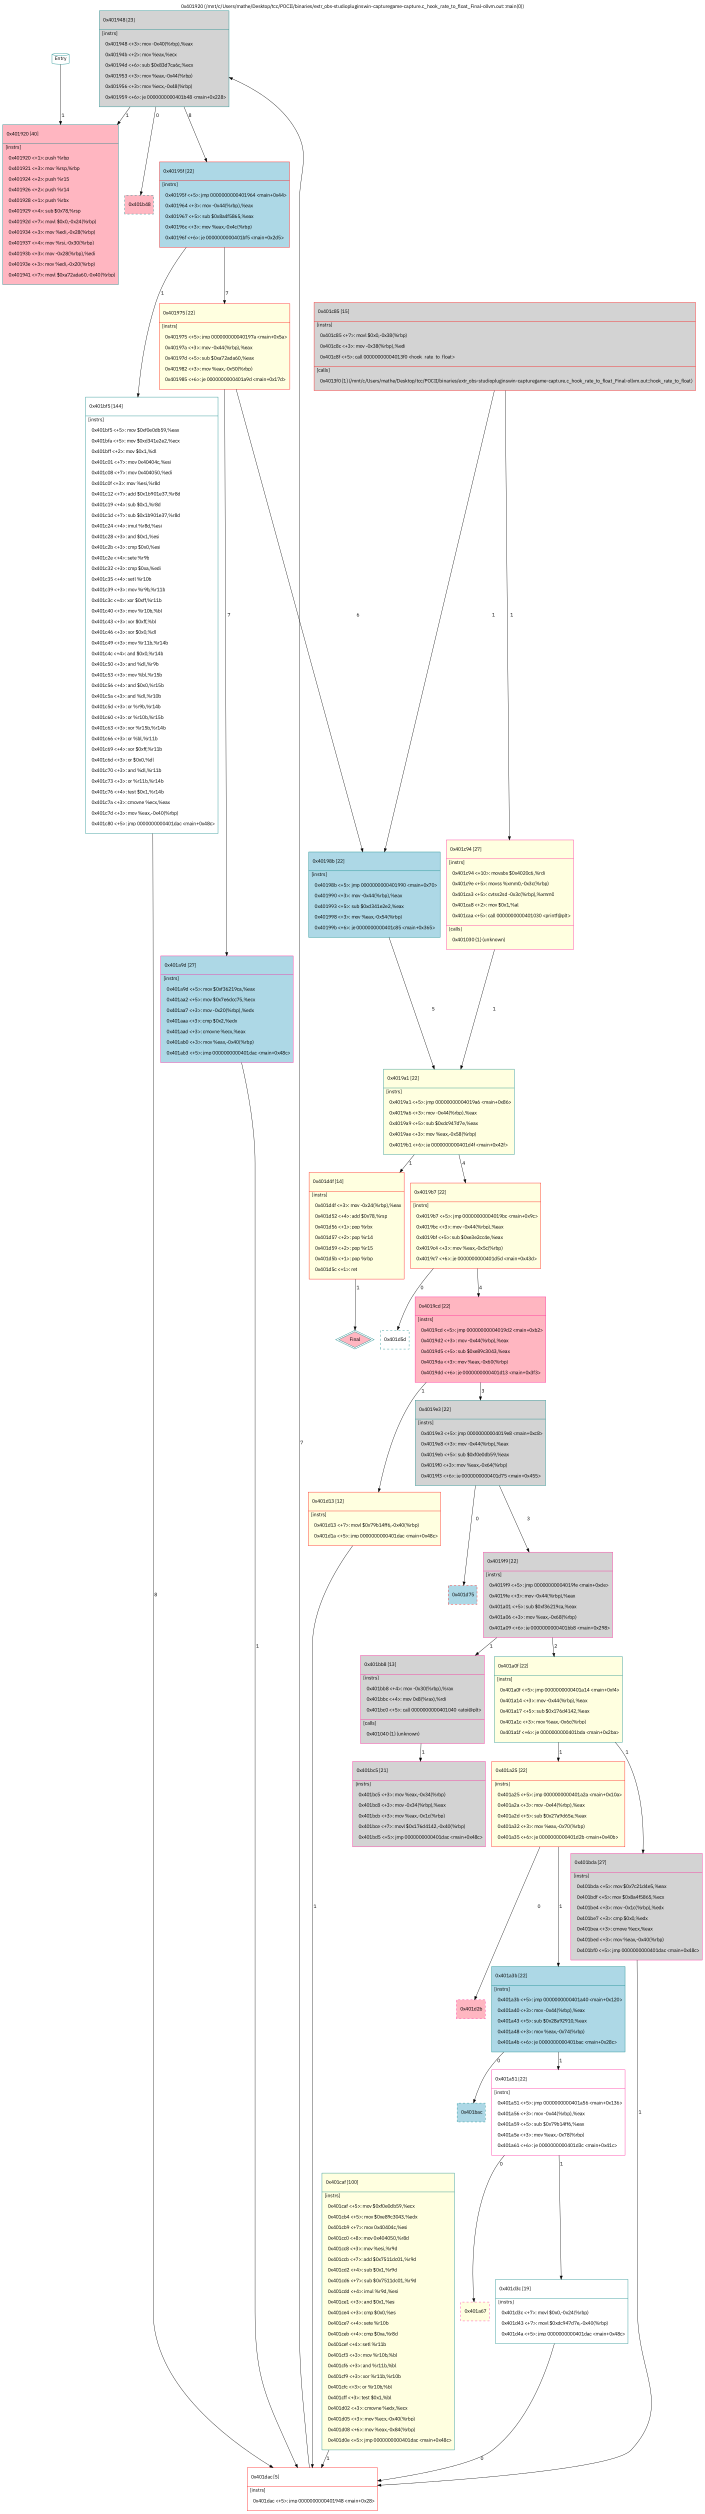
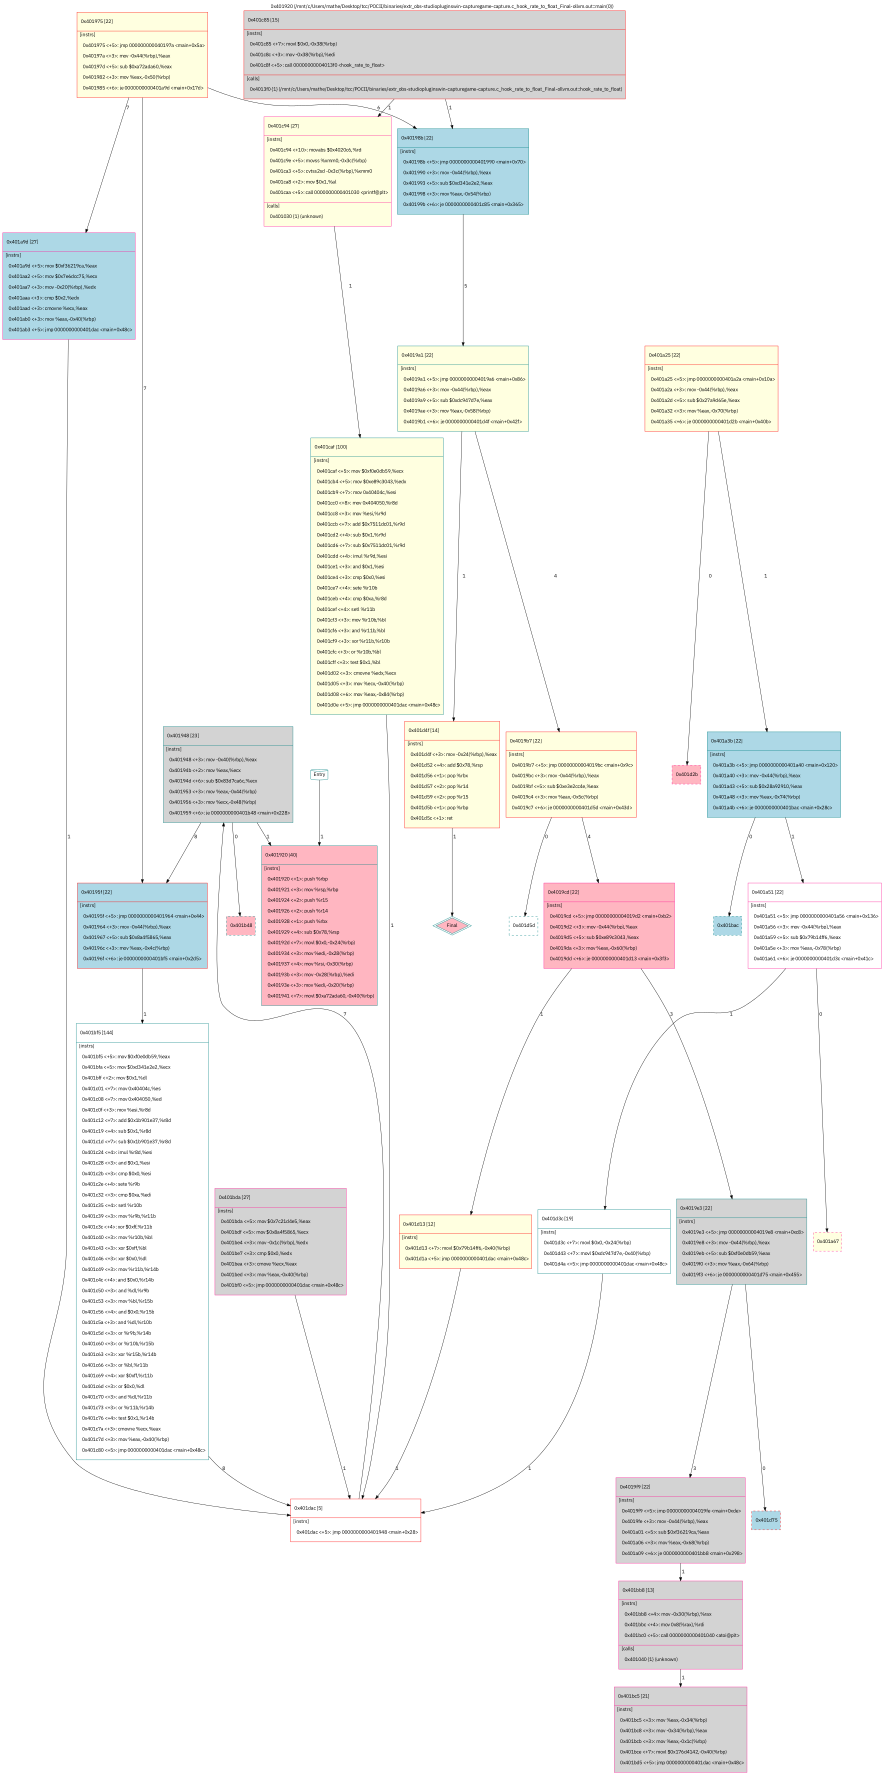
edge "0x40195f [22]" -> "0x401975 [22]": reversed
edge "0x401c94 [27]" -> "0x4019a1 [22]": now "0x401c94 [27]" -> "0x401caf [100]"
node "0x401a0f [22]": removed
edge "0x401d3c [19]" -> "0x401dac [5]": label " 0" -> " 1"
